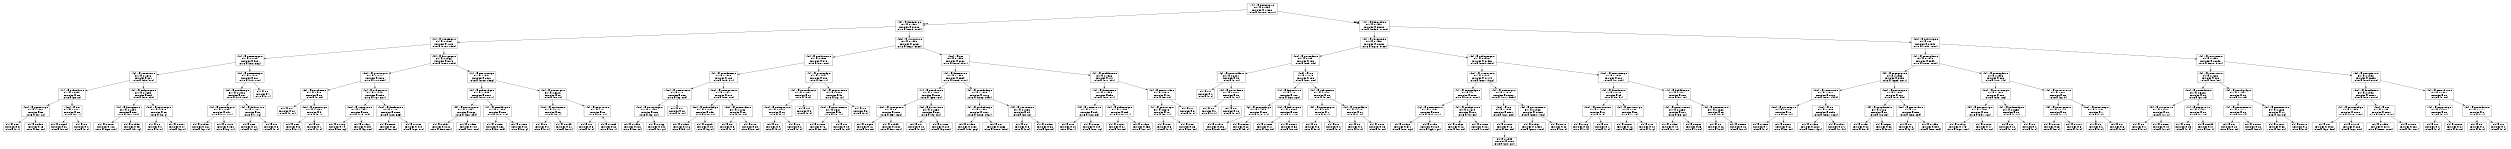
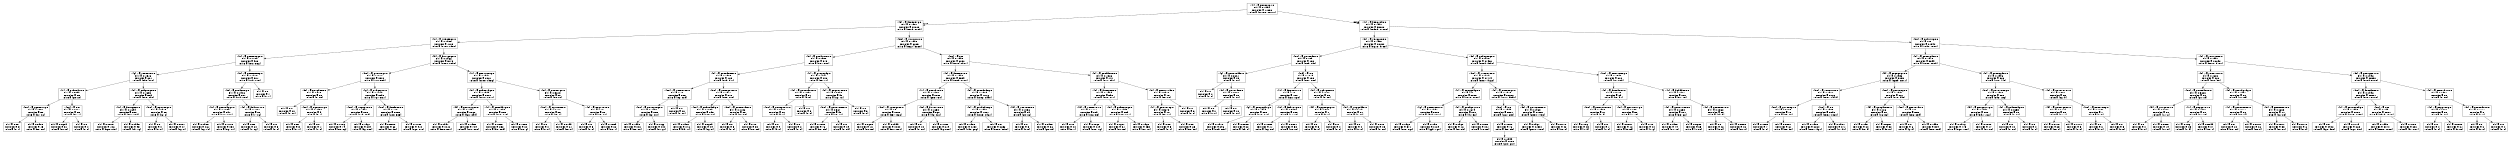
edge "gini = 0.4339 samples = 22 value = [15, 7]" -> "X[8] <= 80674240.0 gini = 0.48 samples = 25 value = [15, 10]": reversed
